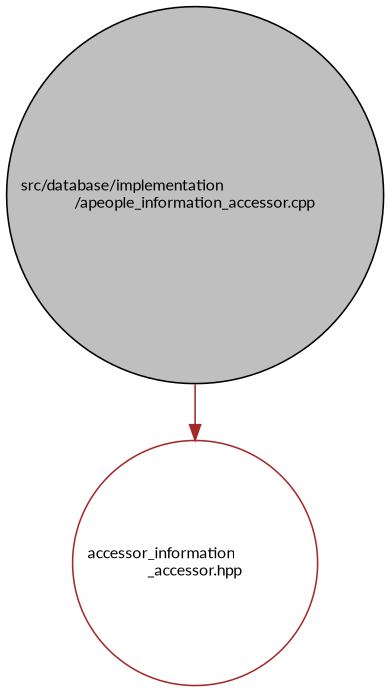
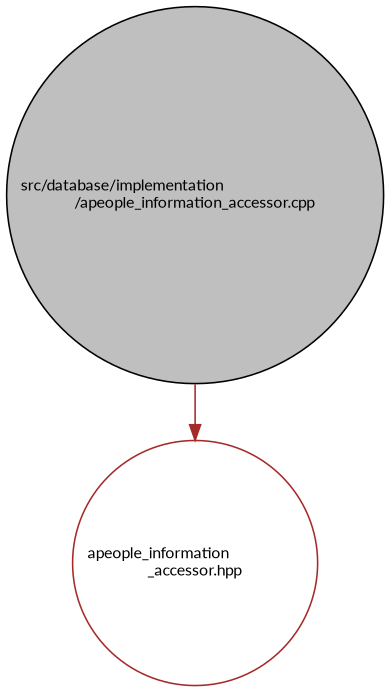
node "accessor_information _accessor.hpp": label "accessor_information _accessor.hpp" -> "apeople_information _accessor.hpp"
